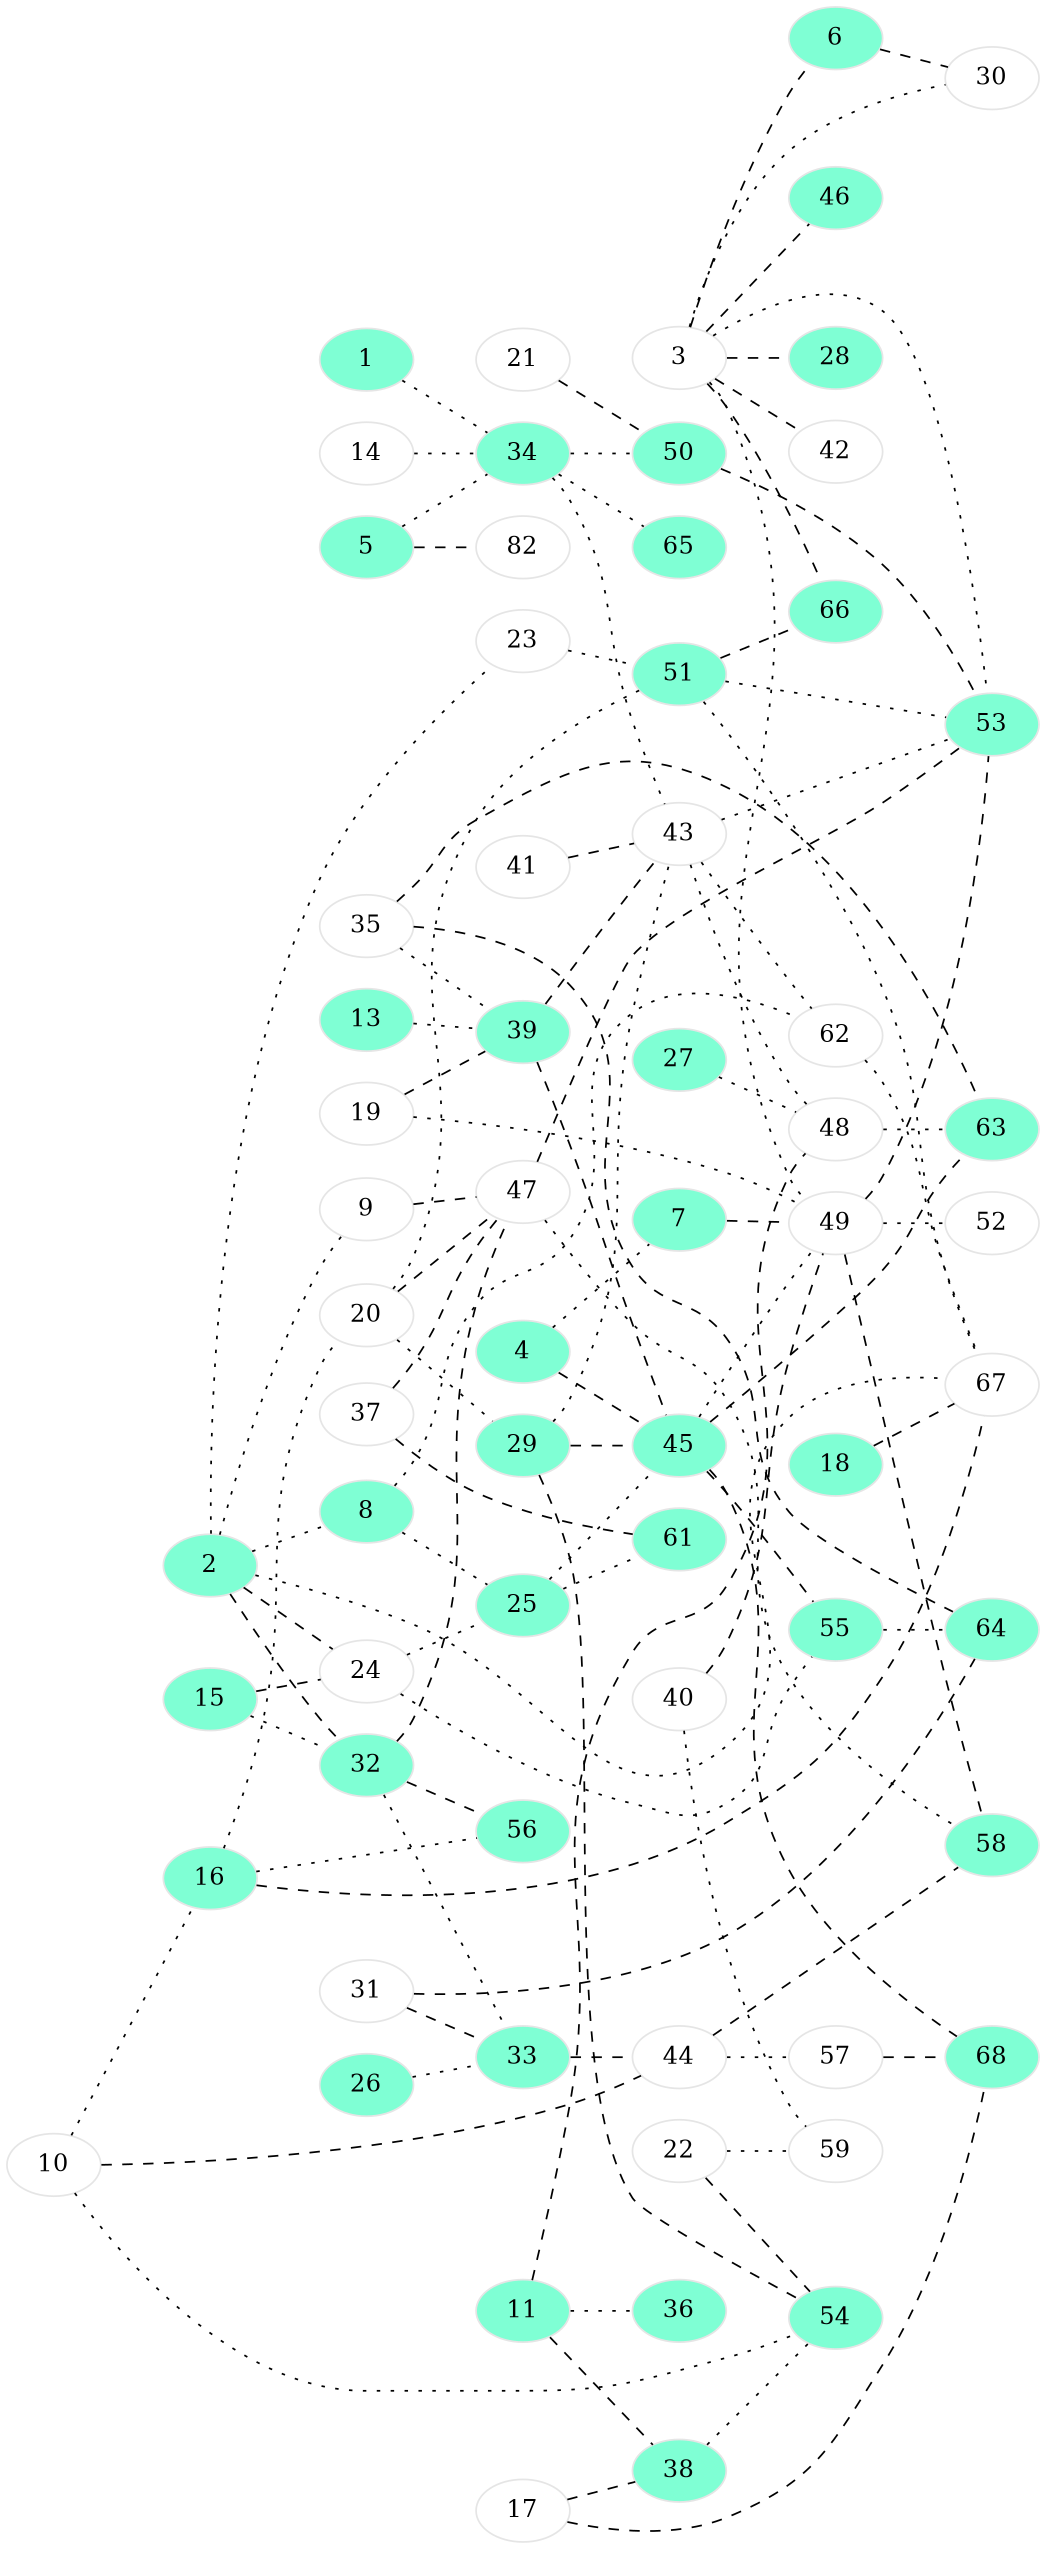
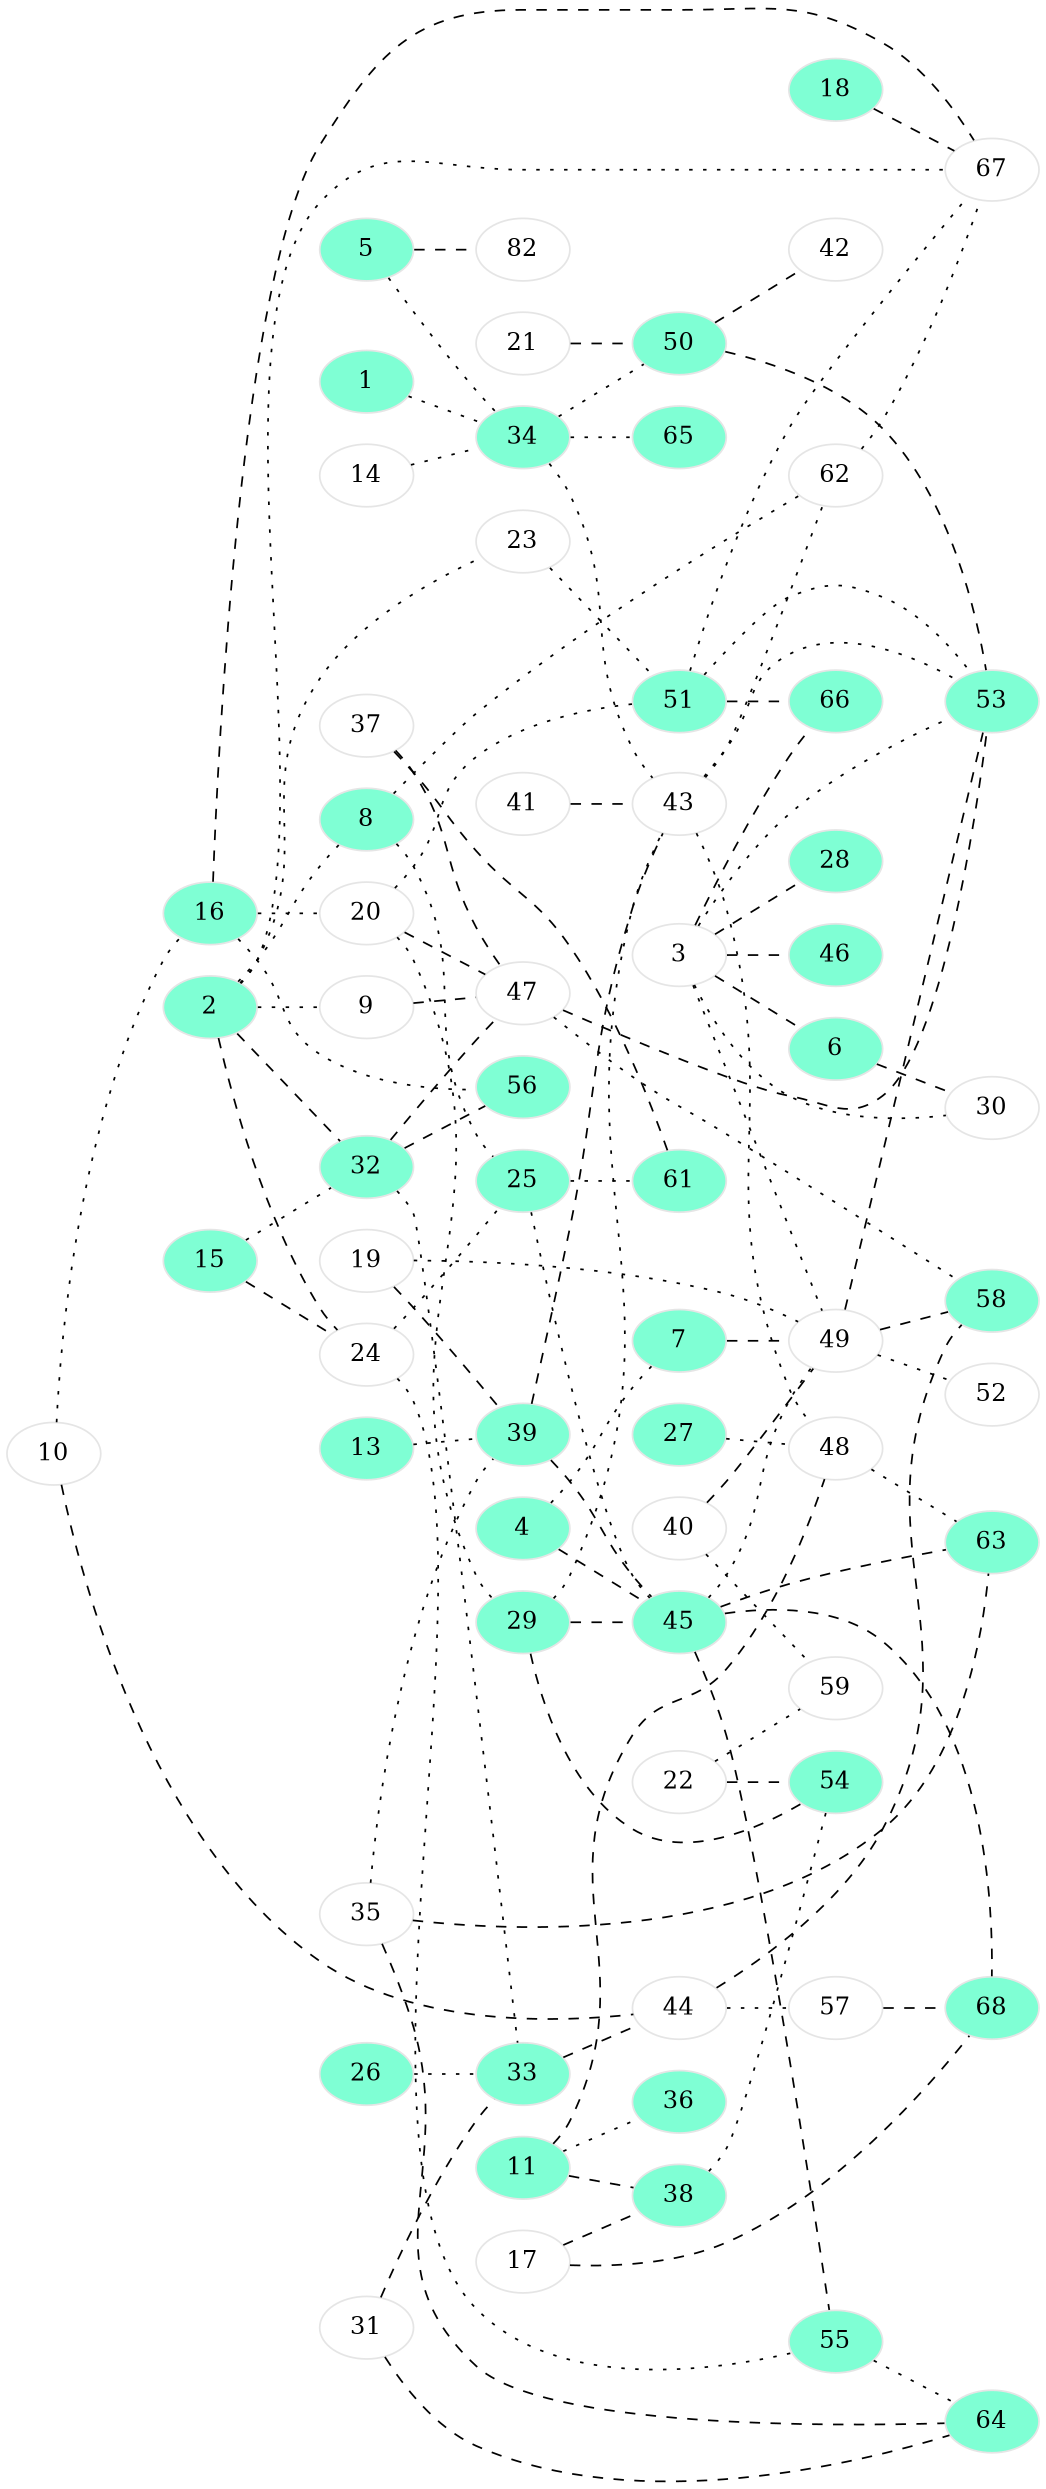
edge "3" -- "42": now "50" -- "42"
edge "10" -- "54": removed
